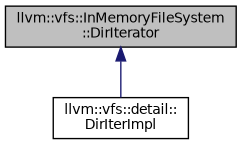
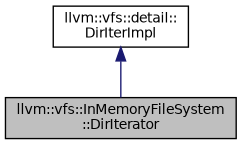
edge "llvm::vfs::detail:: DirIterImpl" -> "llvm::vfs::InMemoryFileSystem ::DirIterator": reversed
